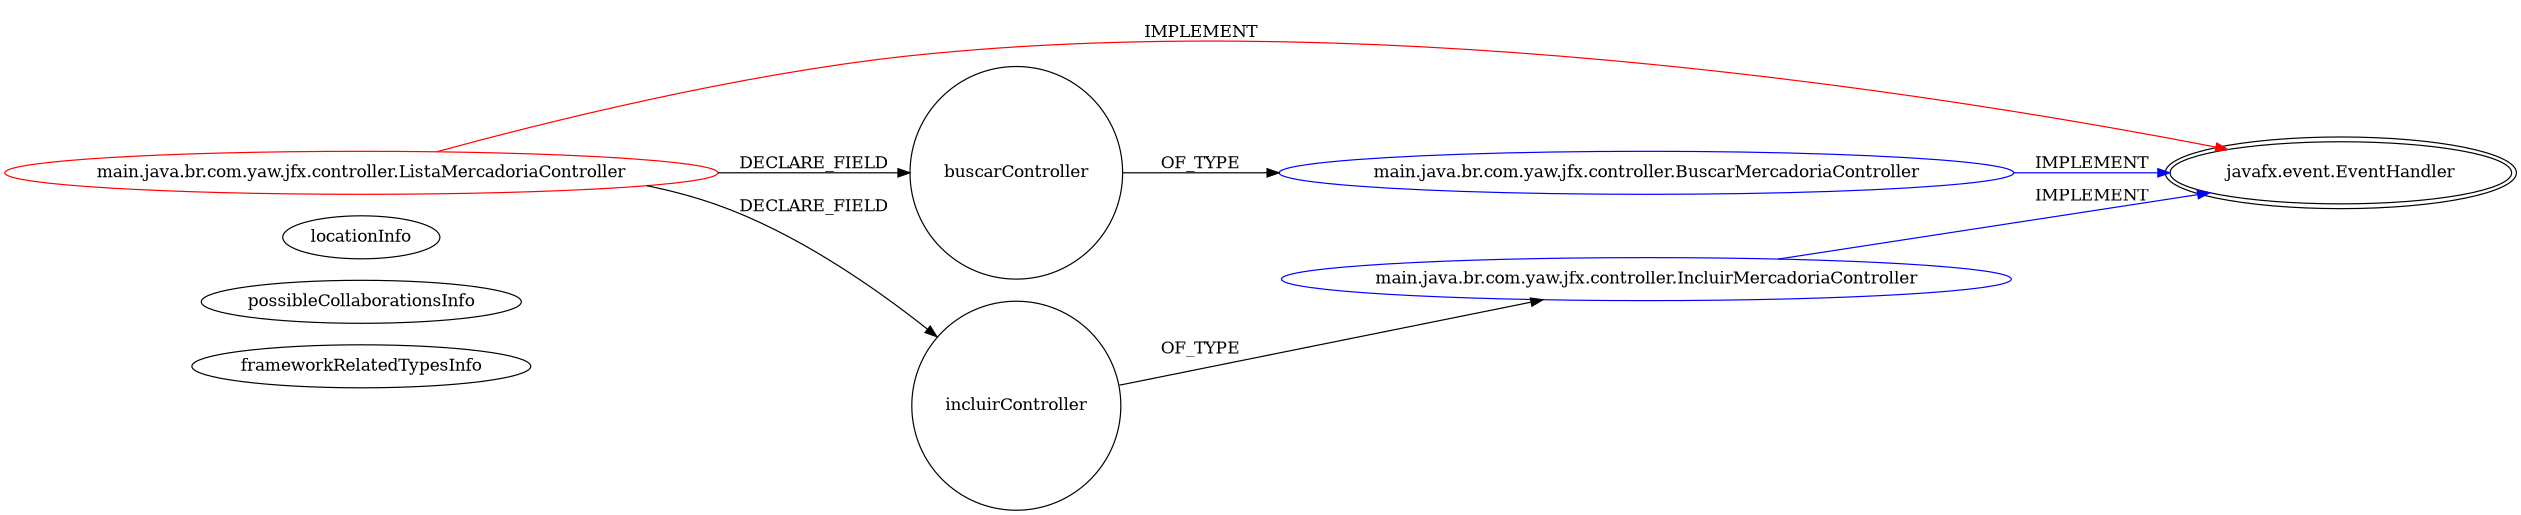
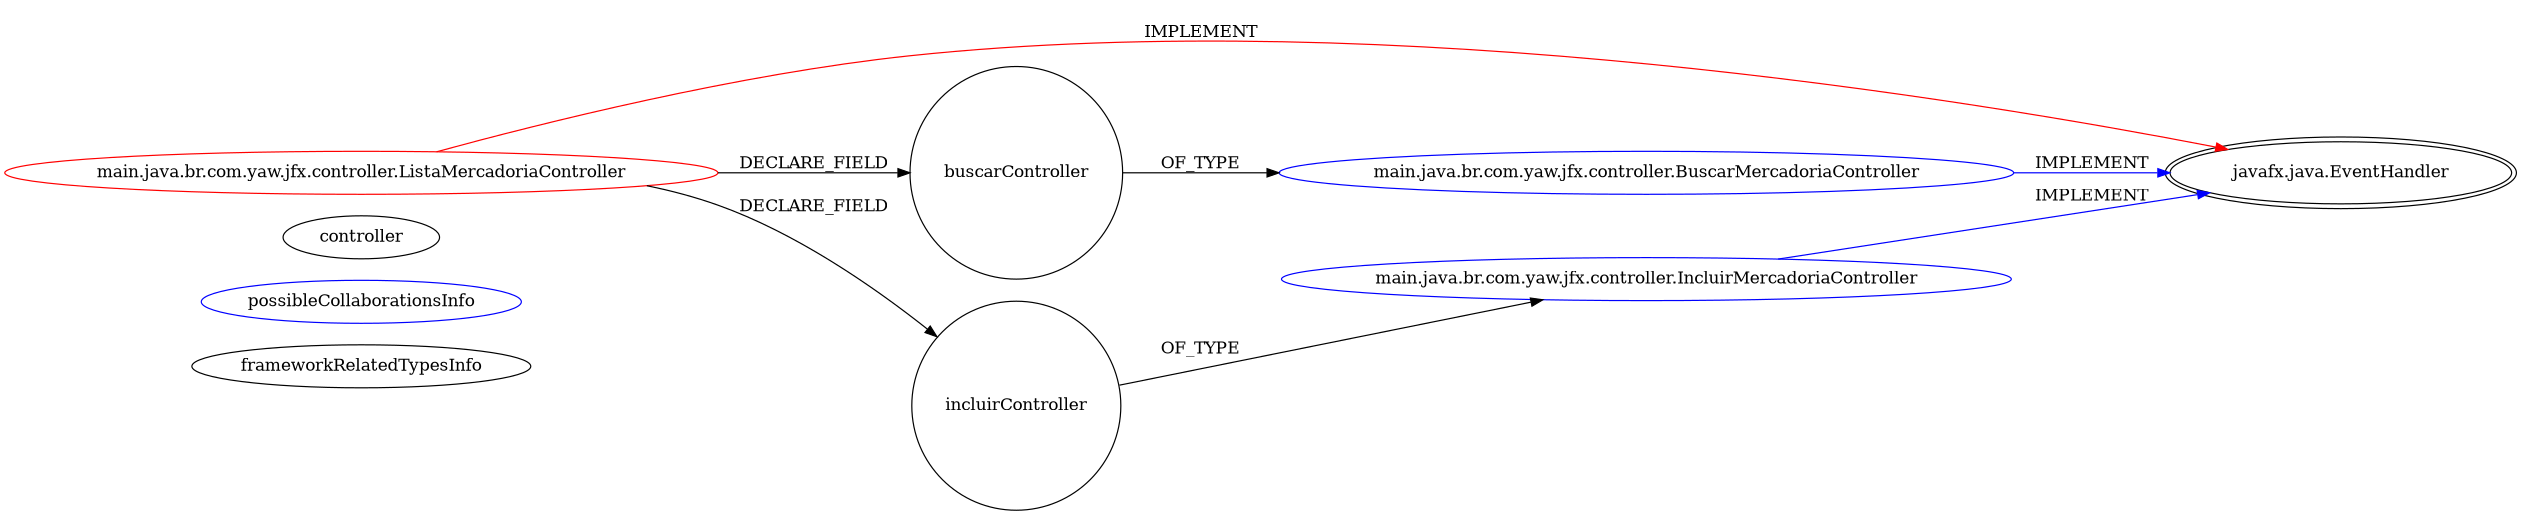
node "javafx.event.EventHandler": label "javafx.event.EventHandler" -> "javafx.java.EventHandler"
node "locationInfo": label "locationInfo" -> "controller"
node "possibleCollaborationsInfo": color black -> blue
